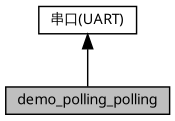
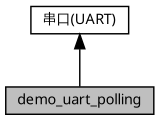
node "demo_polling_polling": label "demo_polling_polling" -> "demo_uart_polling"
